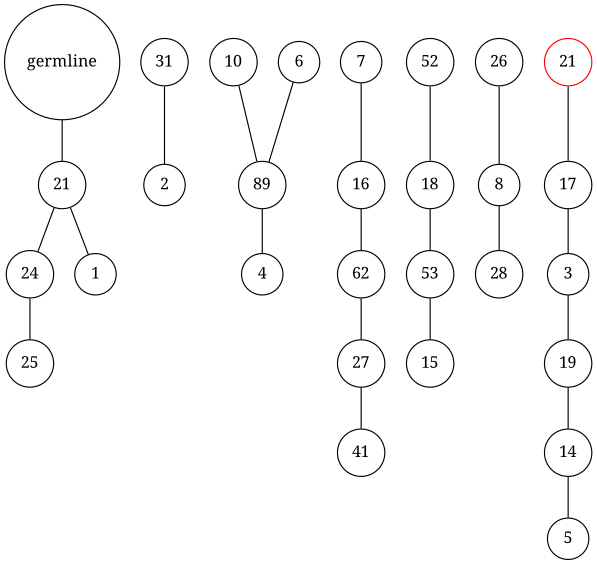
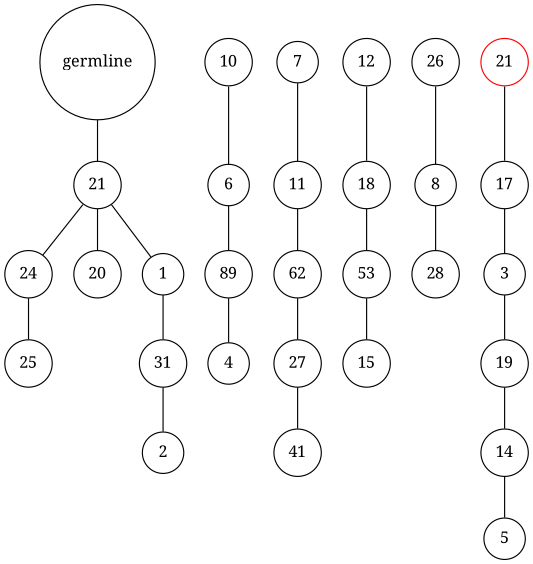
node "52": label "52" -> "12"
edge "10" -- "89": now "10" -- "6"
node "16": label "16" -> "11"
node "20": added
edge "1" -- "31": added
